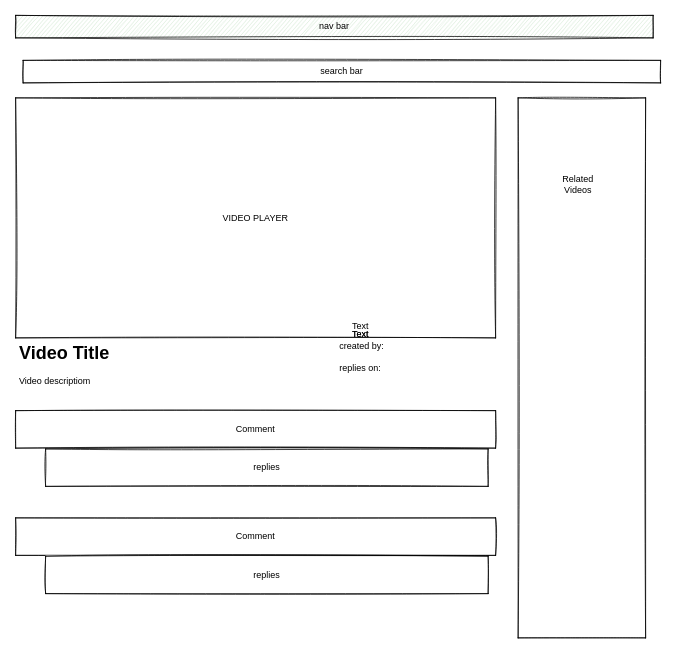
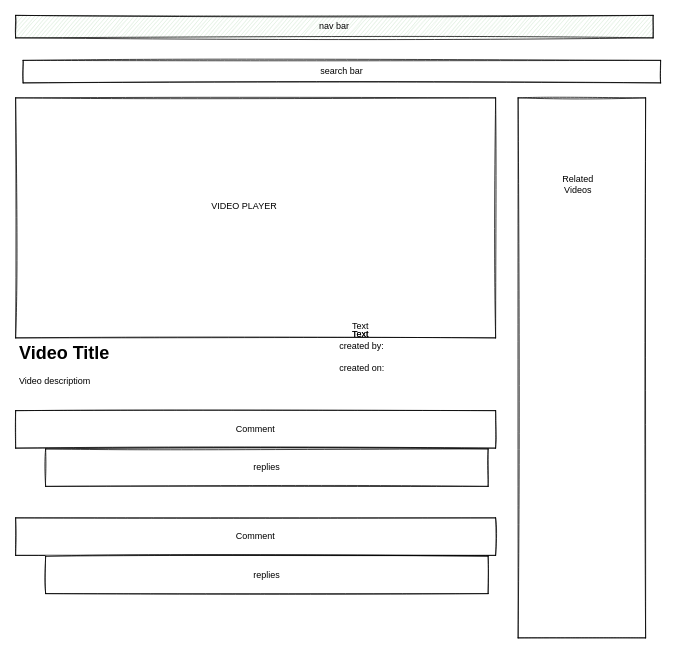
node "VIDEO PLAYER": moved (255, 218) -> (244, 207)
node "created by: replies on:": label "created by: replies on:" -> "created by: created on:"
